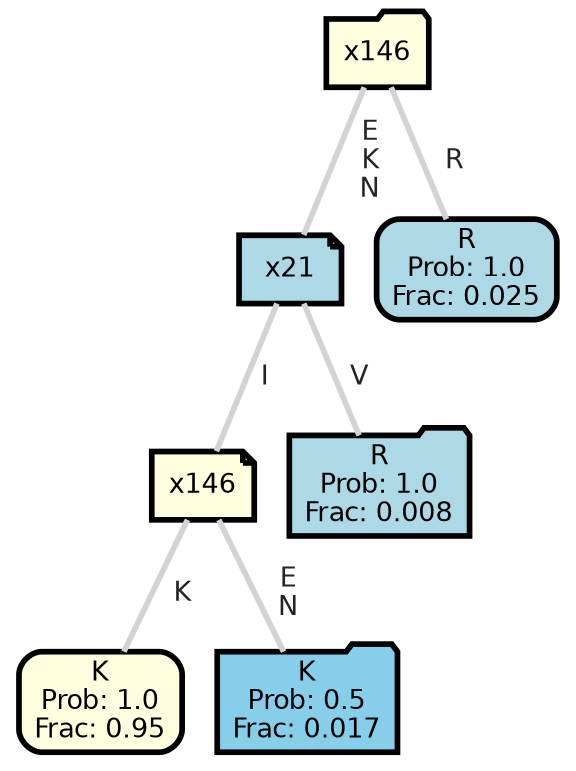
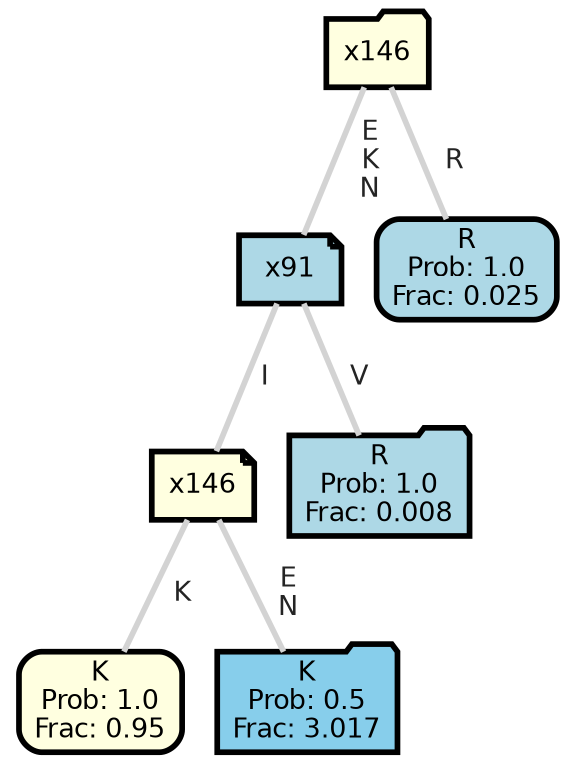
node "x21": label "x21" -> "x91"
node "K Prob: 0.5 Frac: 0.017": label "K Prob: 0.5 Frac: 0.017" -> "K Prob: 0.5 Frac: 3.017"
